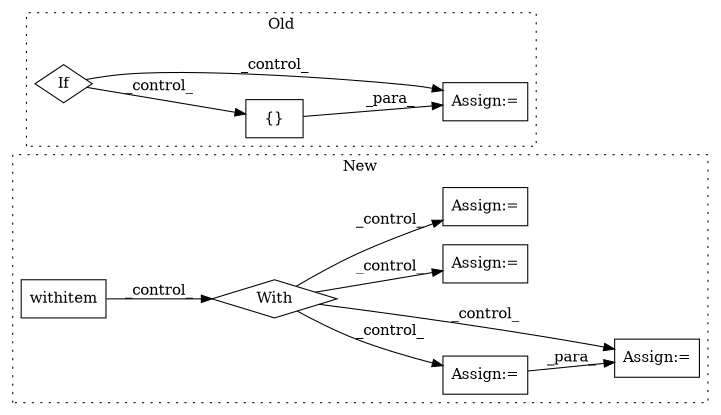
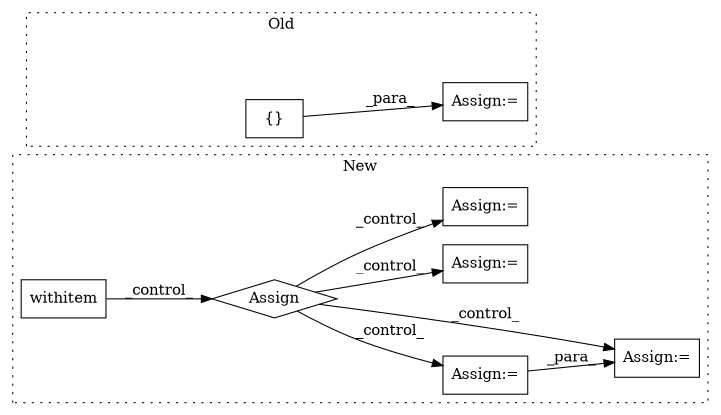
node "If": removed
node "With": label "With" -> "Assign"
